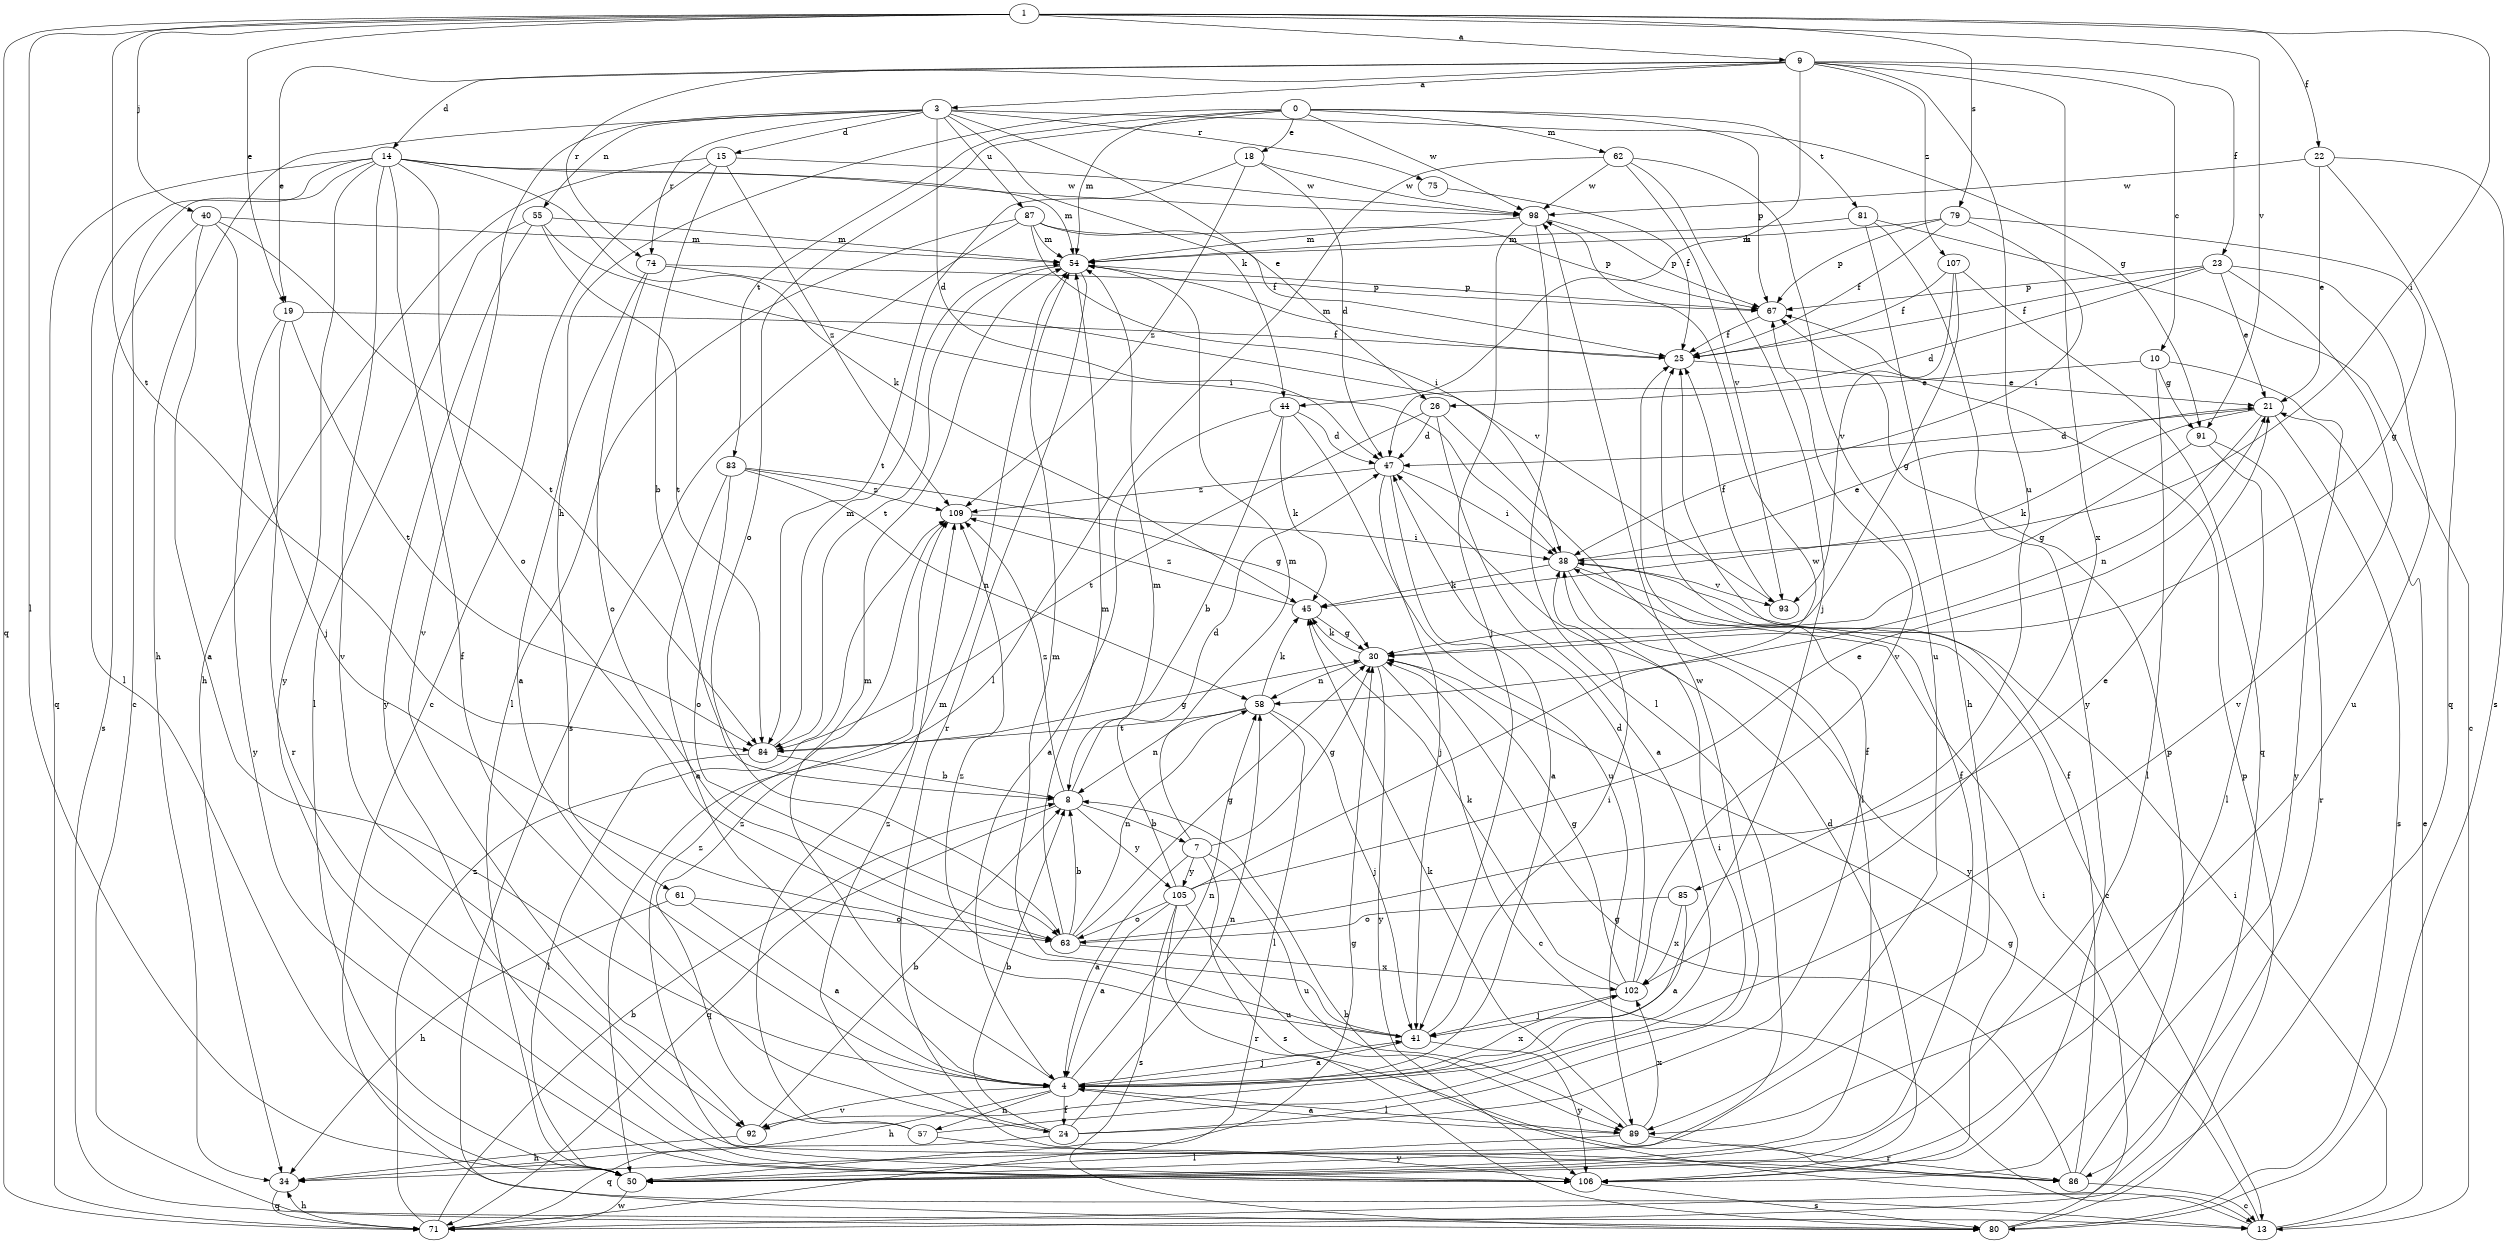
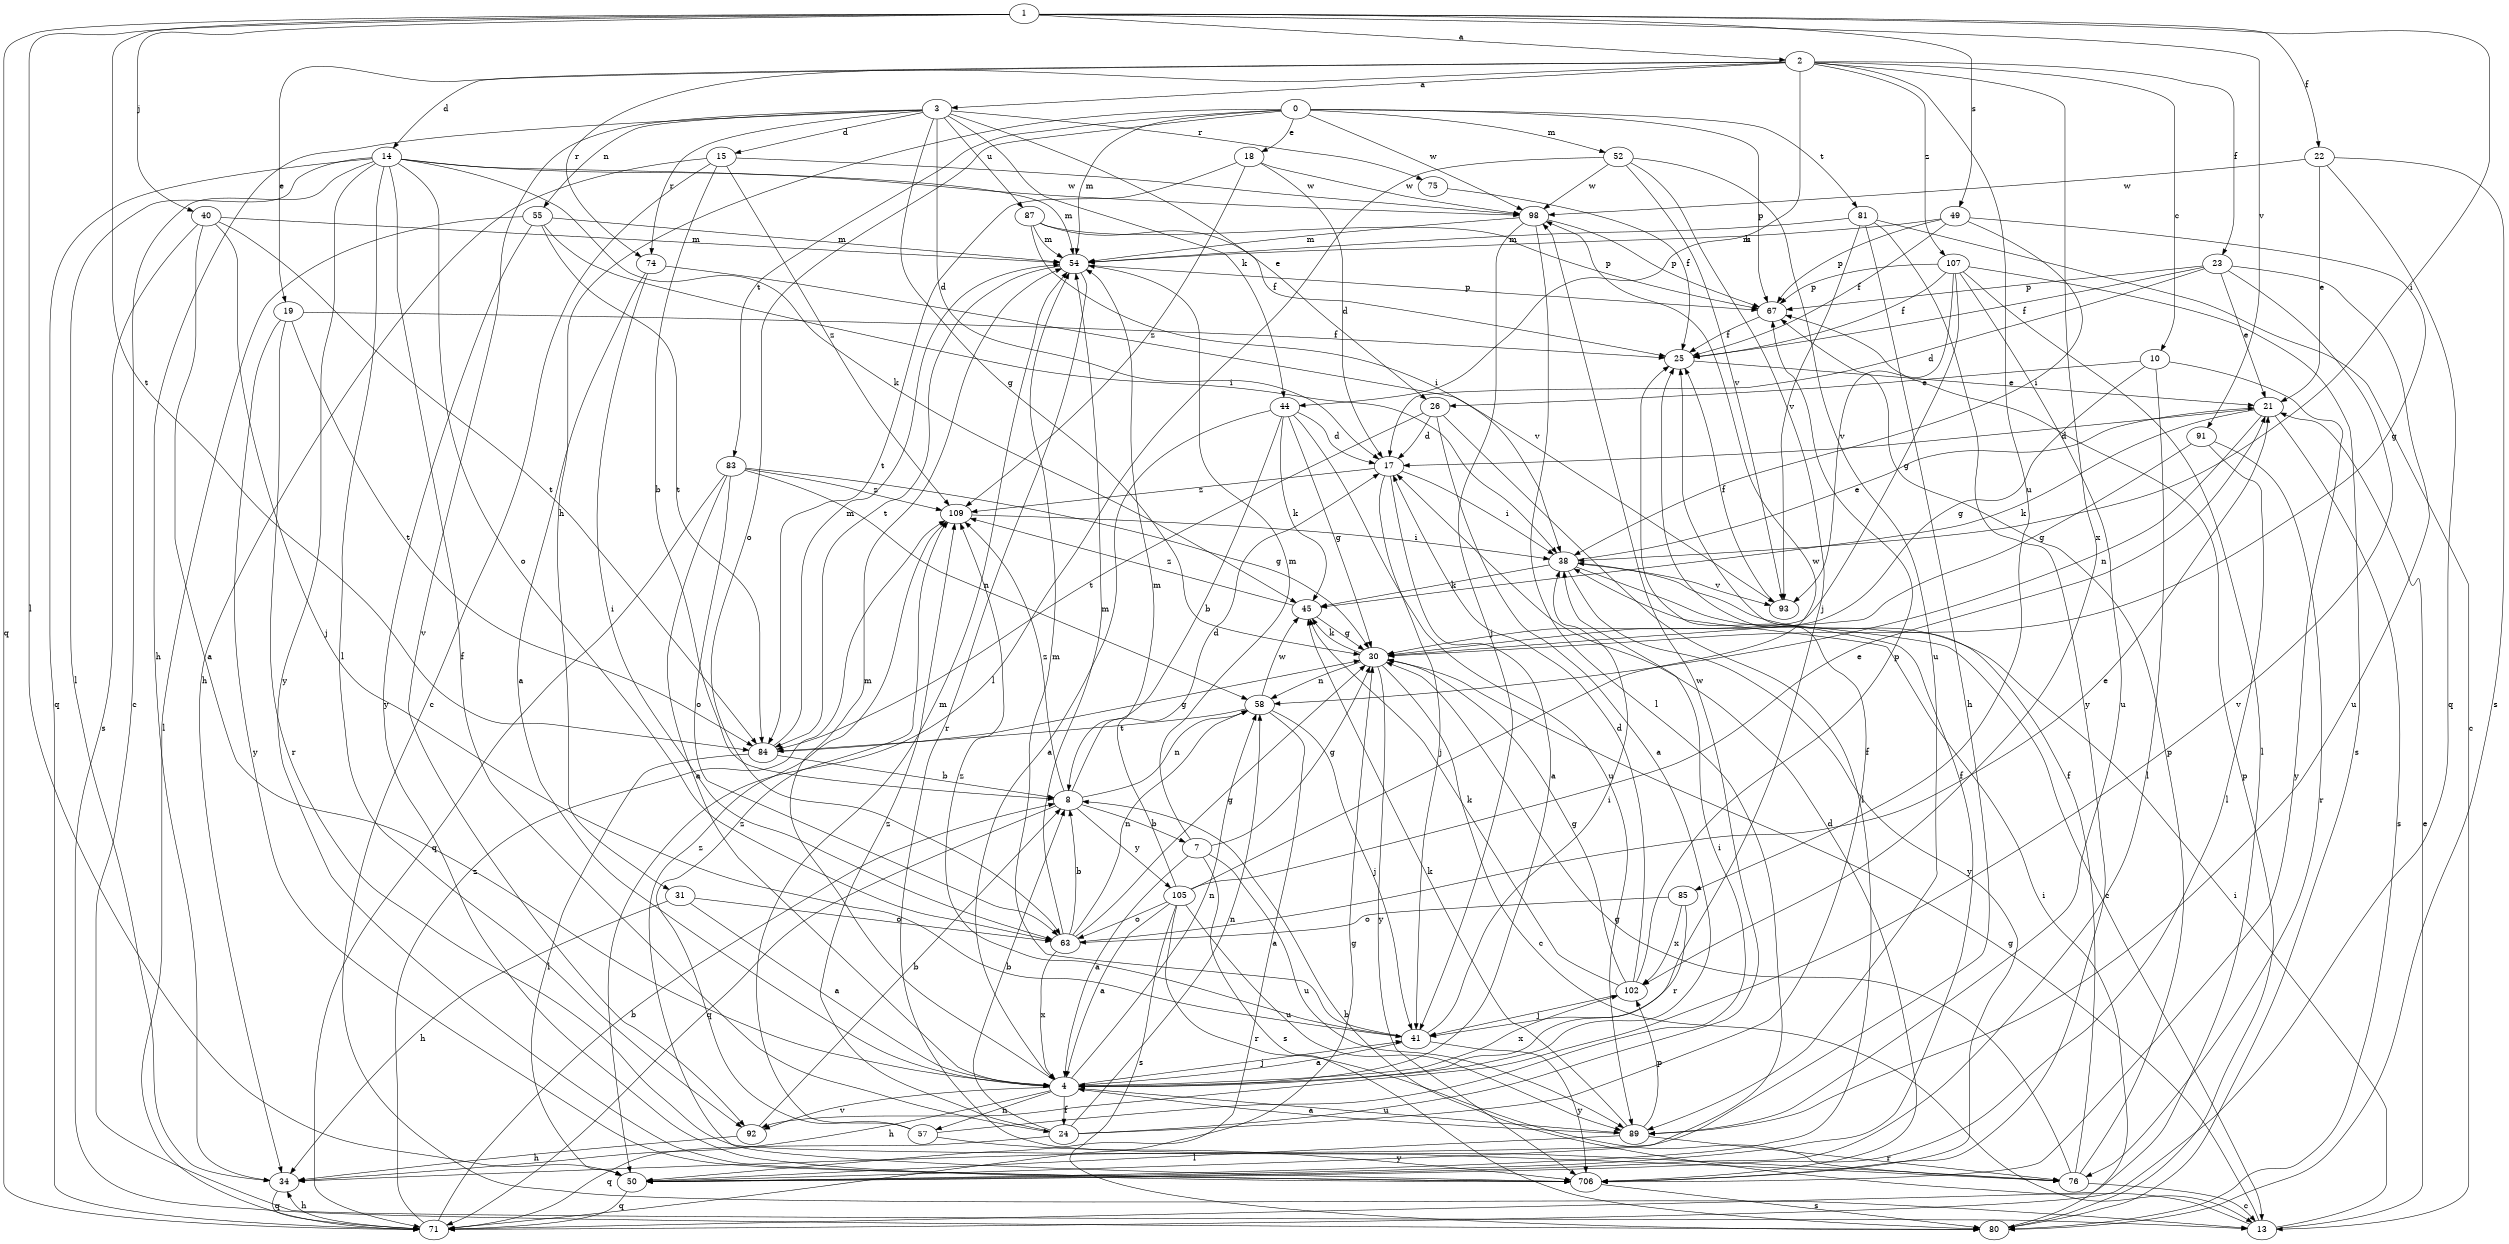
edge "1" -> "19": removed, label "e"
node "9": label "9" -> "2"
edge "3" -> "91": now "3" -> "30"
node "62": label "62" -> "52"
node "79": label "79" -> "49"
edge "74" -> "67": now "107" -> "67"
edge "25" -> "54": removed, label "m"
edge "81" -> "93": added, label "v"
edge "10" -> "91": now "10" -> "30"
node "47": label "47" -> "17"
edge "44" -> "30": added, label "g"
edge "87" -> "50": removed, label "l"
edge "74" -> "63": label "o" -> "i"
edge "14" -> "92": label "v" -> "l"
edge "58" -> "45": label "k" -> "w"
edge "102" -> "67": label "v" -> "p"
edge "14" -> "50": now "14" -> "34"
edge "58" -> "8": reversed
edge "55" -> "50": now "55" -> "71"
edge "107" -> "71": label "q" -> "l"
edge "107" -> "89": added, label "u"
edge "83" -> "71": added, label "q"
edge "7" -> "105": removed, label "y"
node "61": label "61" -> "31"
edge "58" -> "50": label "l" -> "a"
edge "63" -> "102": now "63" -> "4"
edge "85" -> "4": label "a" -> "r"
edge "89" -> "102": label "x" -> "p"
edge "4" -> "89": label "l" -> "u"
node "106": label "106" -> "706"
node "86": label "86" -> "76"
edge "87" -> "80": now "107" -> "80"
edge "50" -> "71": label "w" -> "q"
